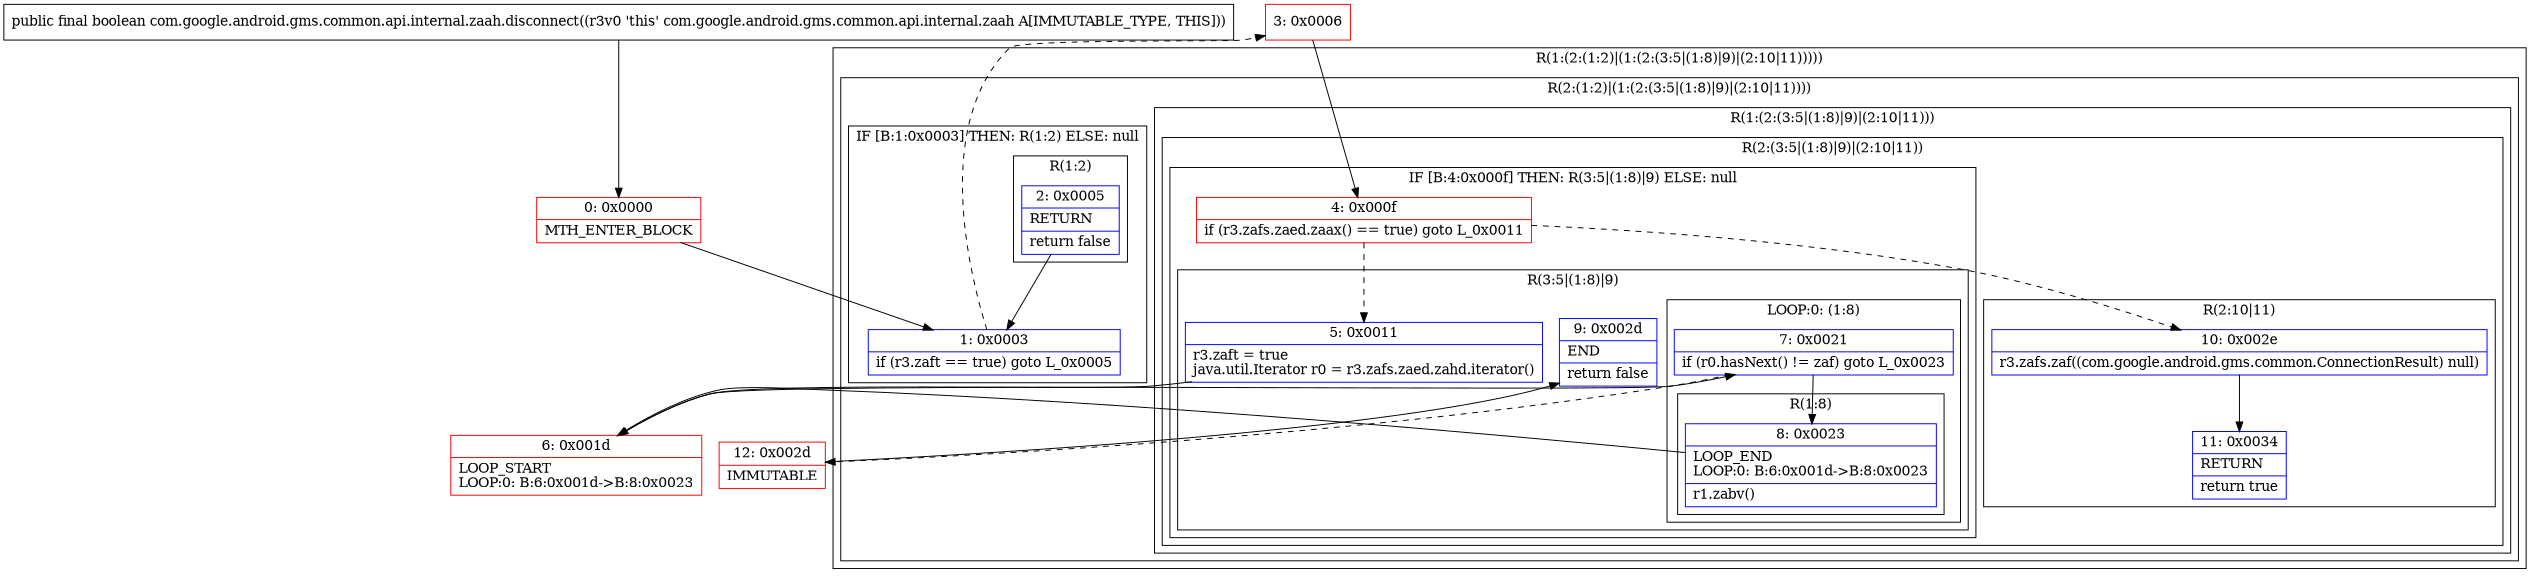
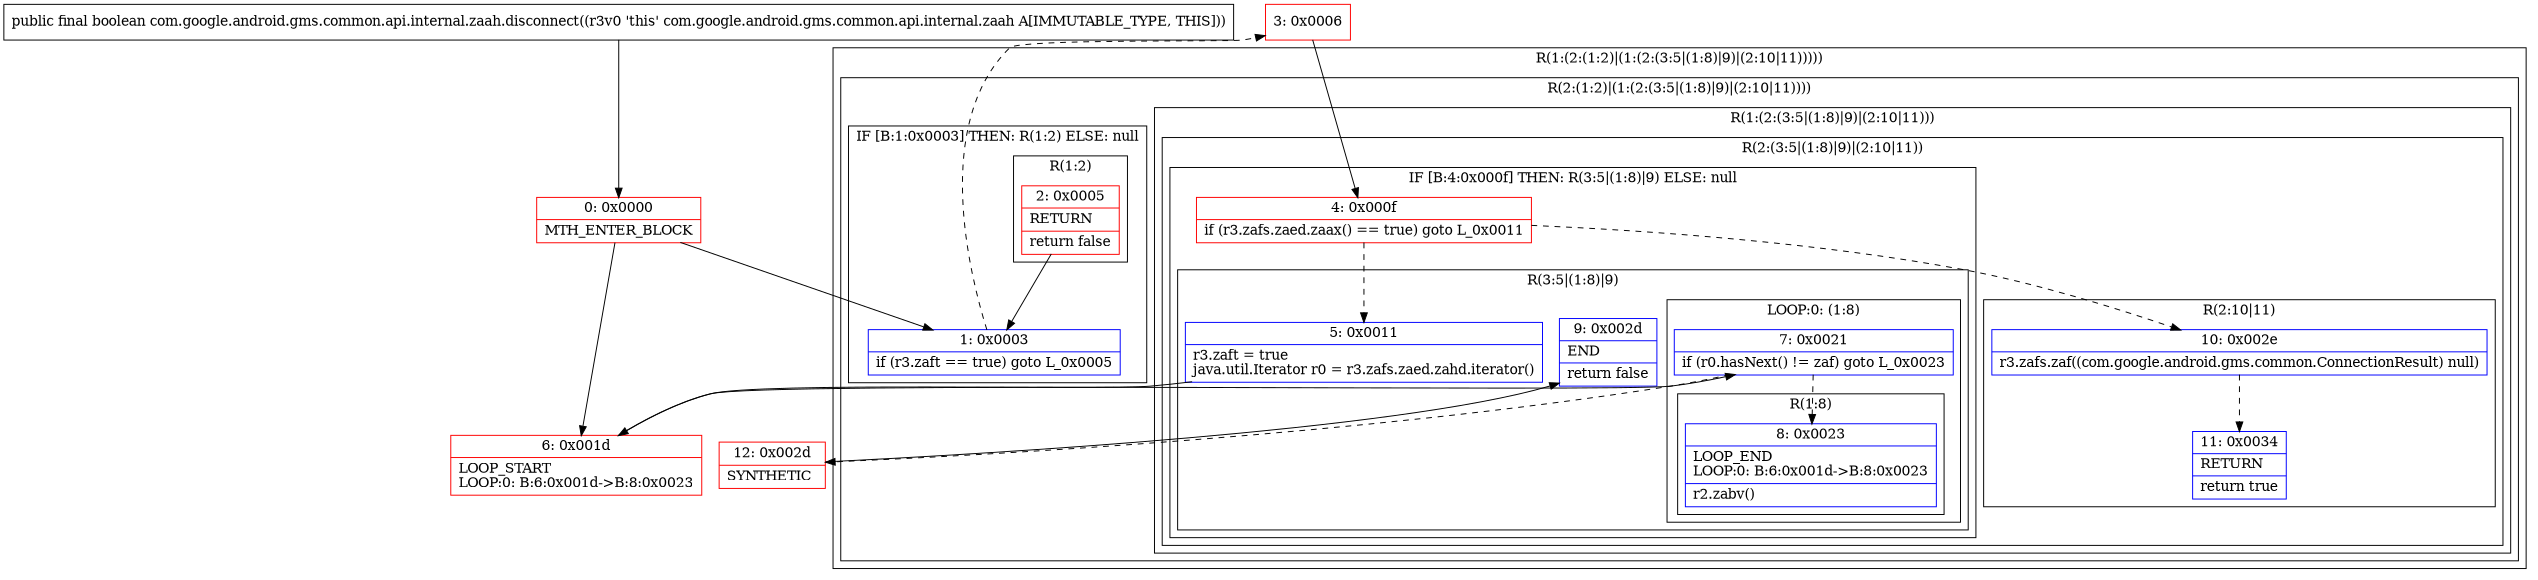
node "2: 0x0005": color blue -> red
edge "10: 0x002e" -> "11: 0x0034": style solid -> dashed
edge "7: 0x0021" -> "8: 0x0023": style solid -> dashed
edge "8: 0x0023" -> "6: 0x001d": now "0: 0x0000" -> "6: 0x001d"
node "12: 0x002d": text "IMMUTABLE" -> "SYNTHETIC"
node "8: 0x0023": text "r1.zabv()" -> "r2.zabv()"
